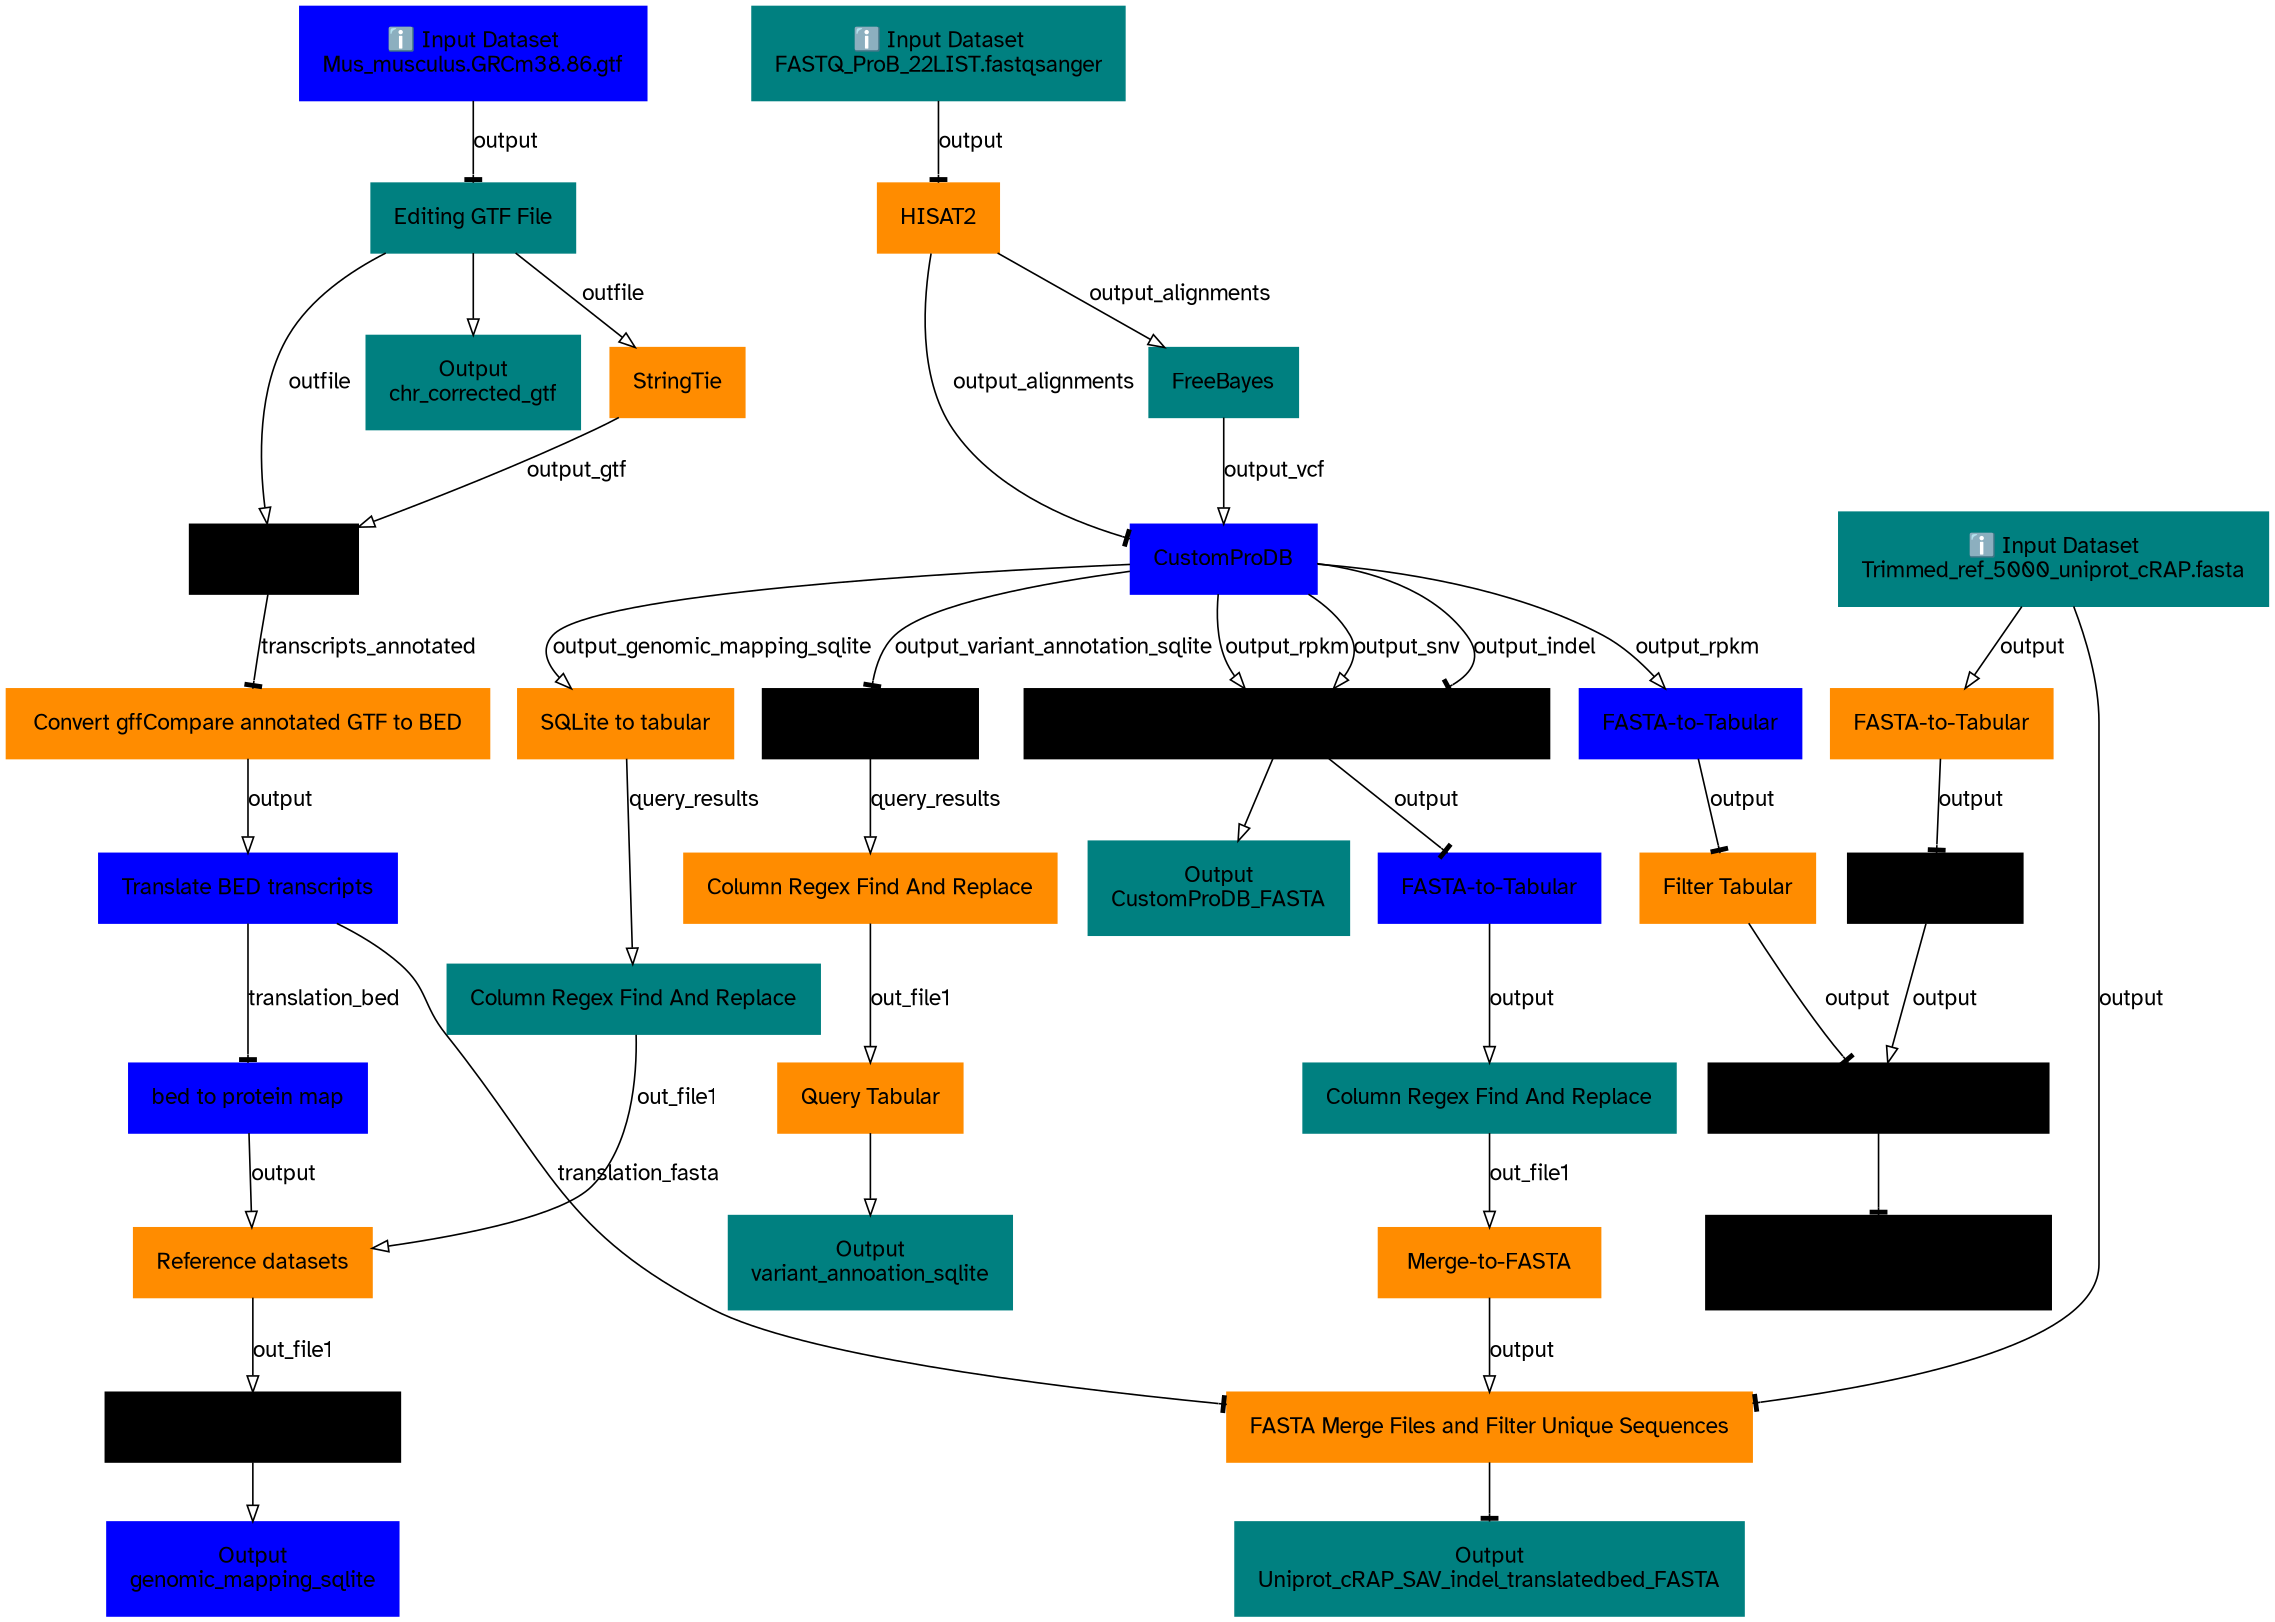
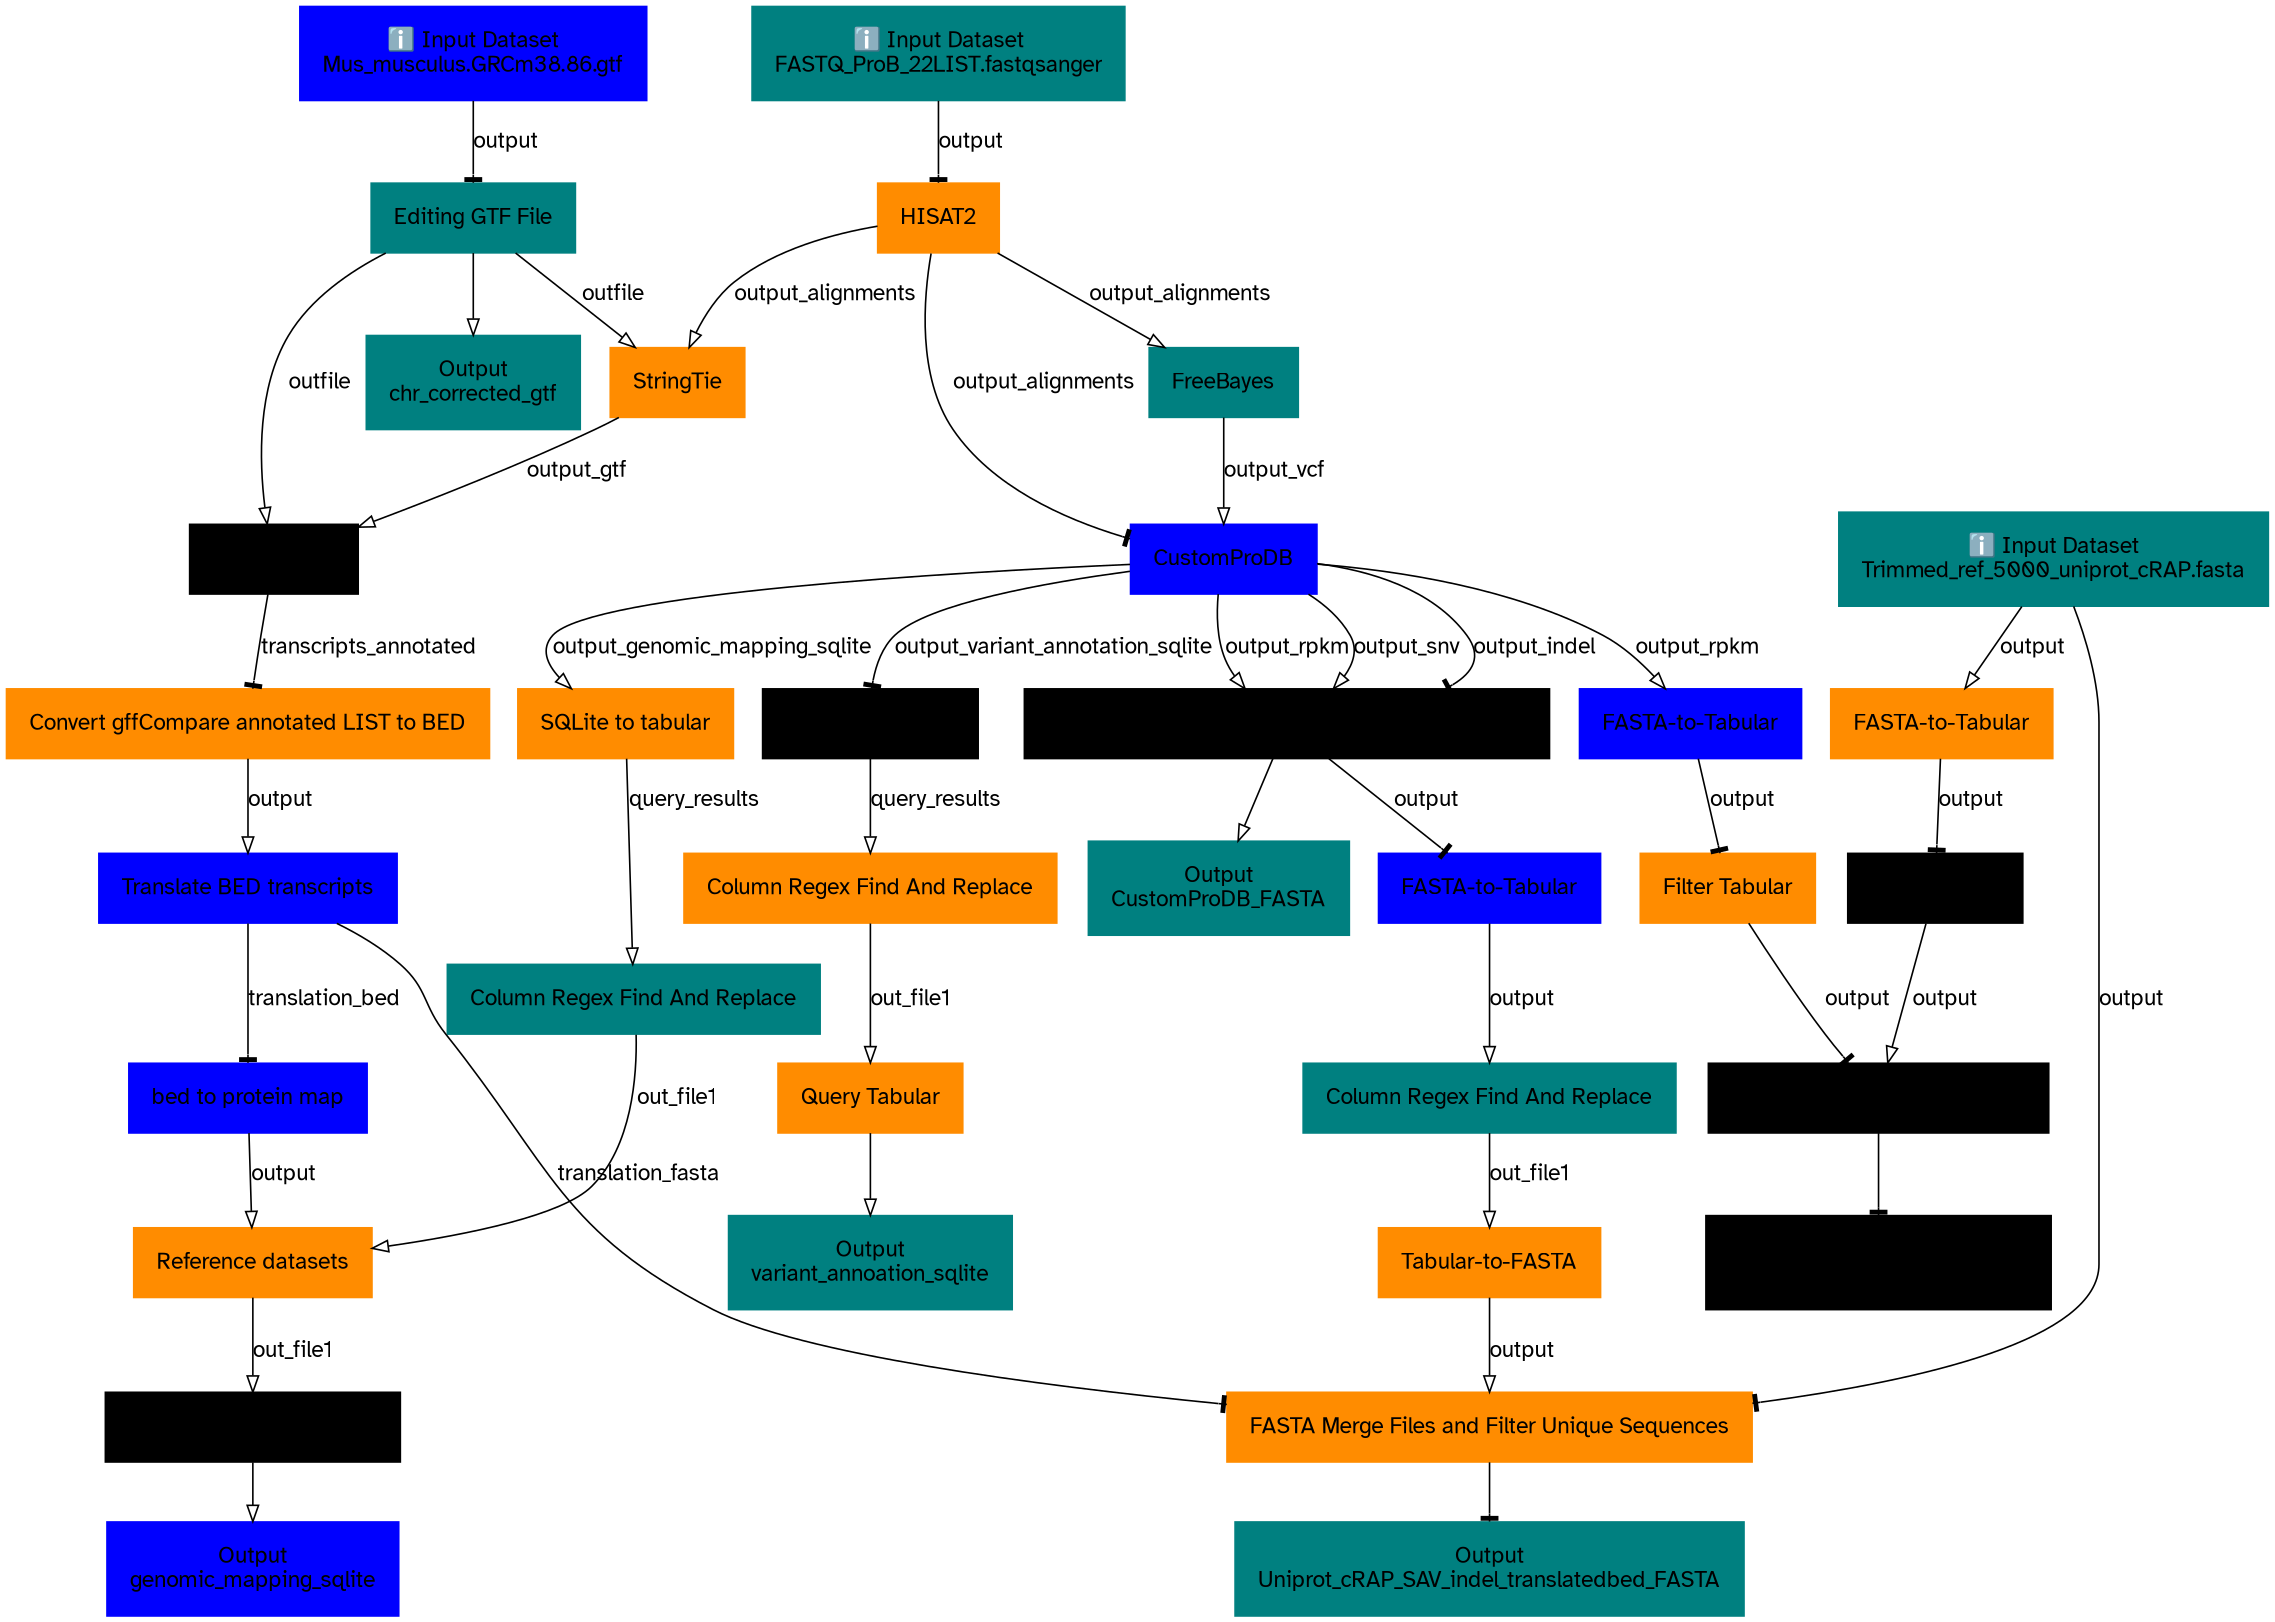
edge "HISAT2" -> "StringTie": added, label "output_alignments"
node "Convert gffCompare annotated GTF to BED": label "Convert gffCompare annotated GTF to BED" -> "Convert gffCompare annotated LIST to BED"
node "Merge-to-FASTA": label "Merge-to-FASTA" -> "Tabular-to-FASTA"
